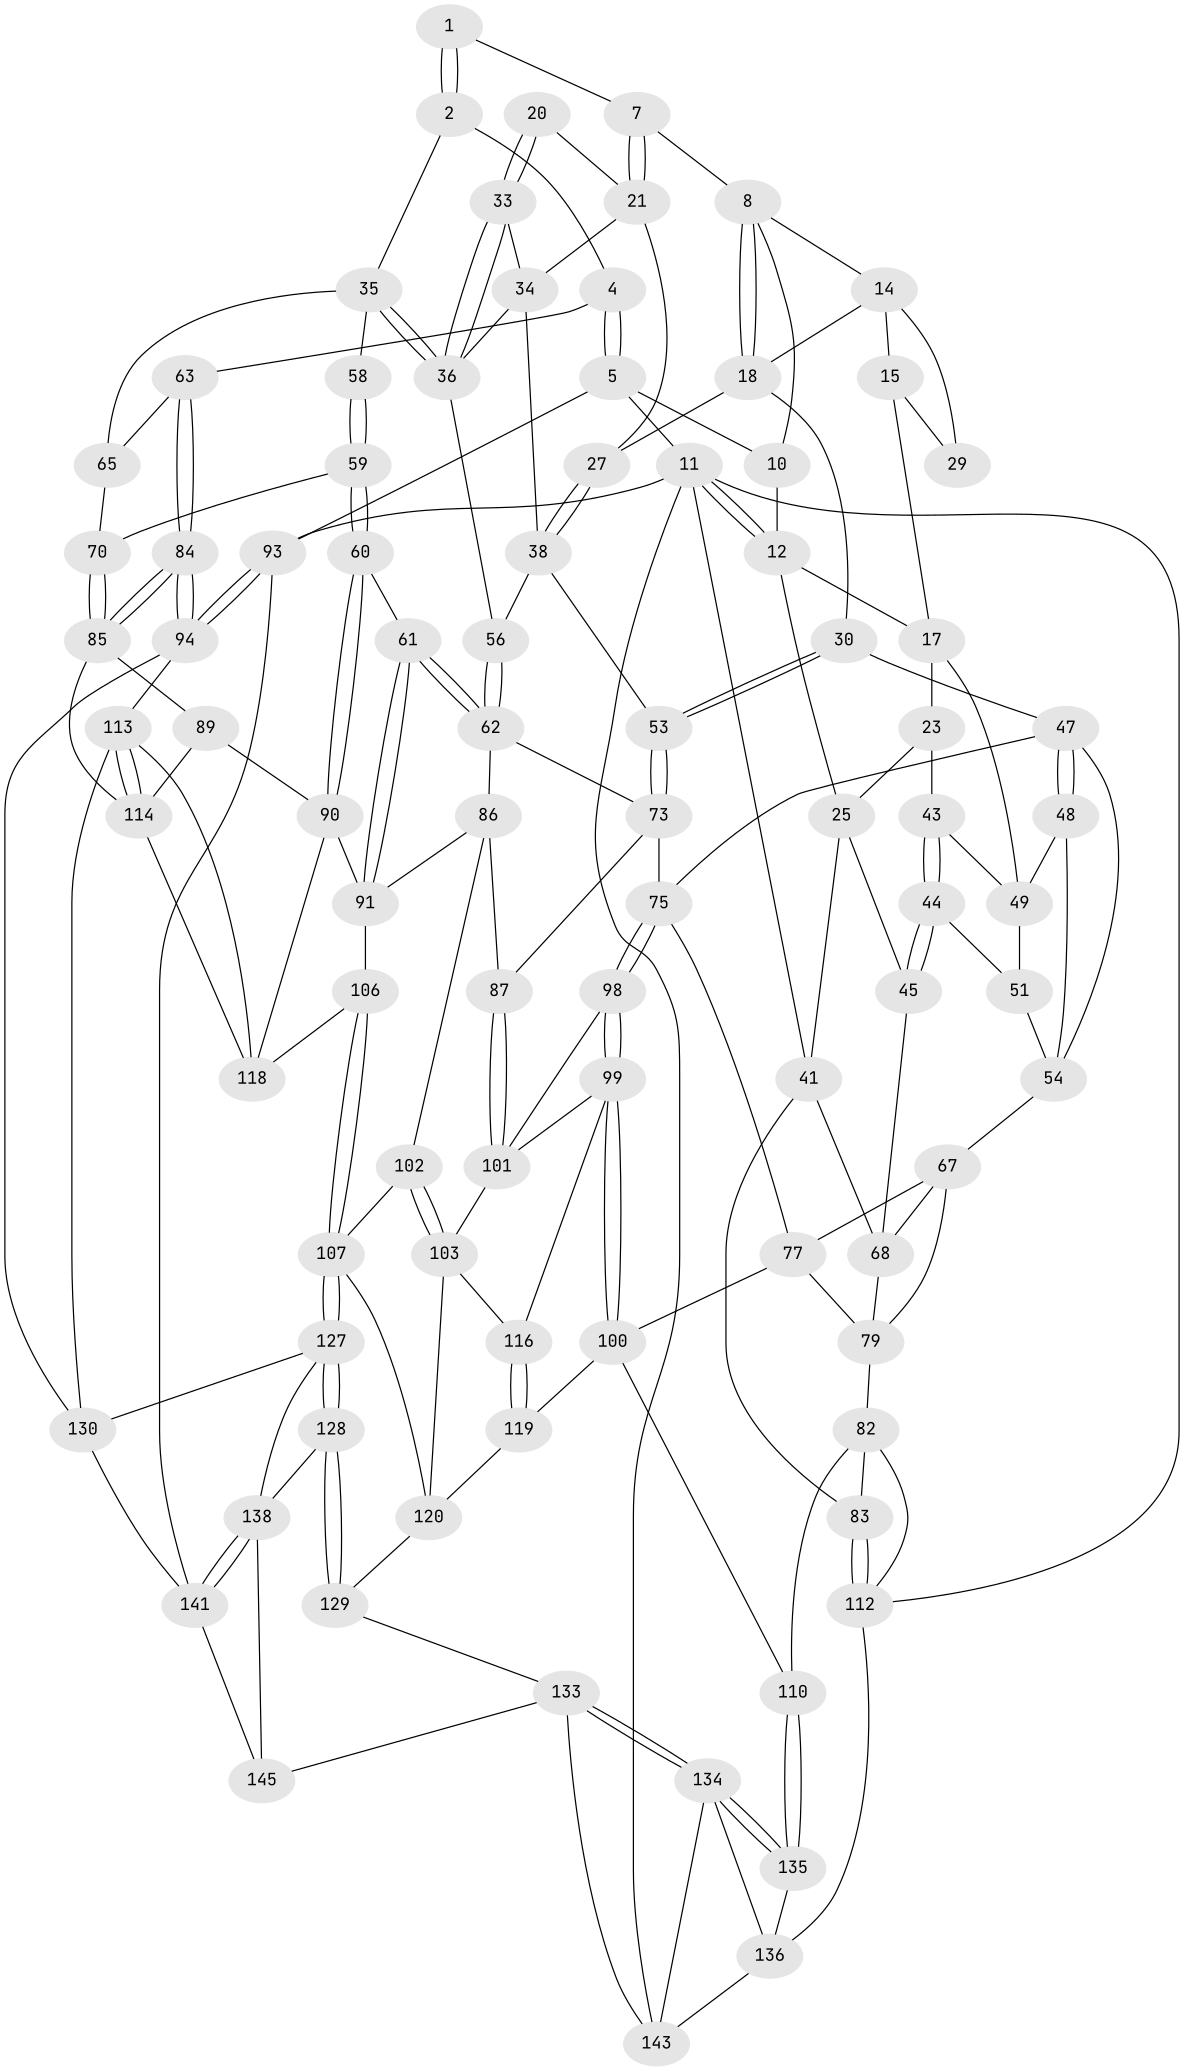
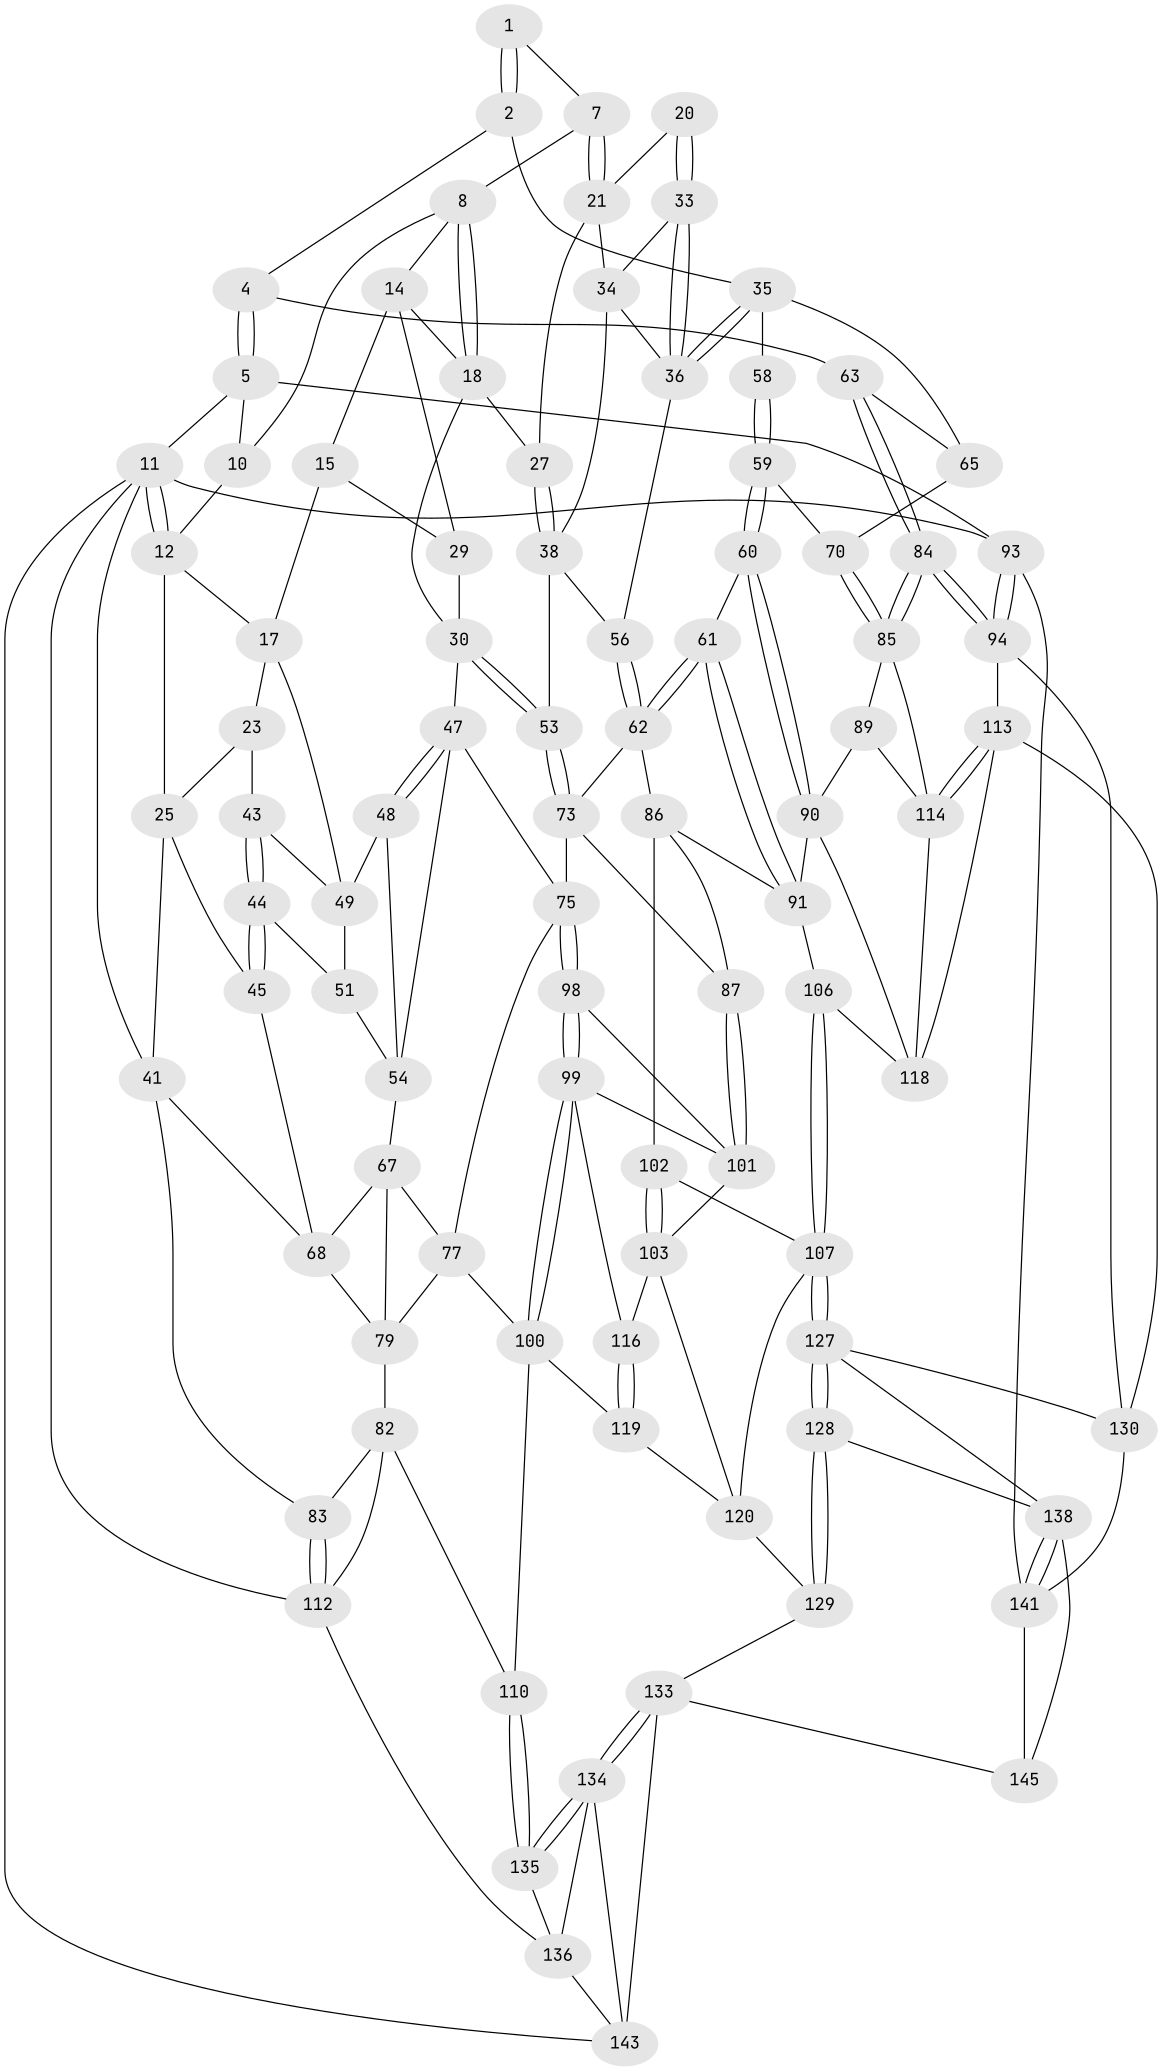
edge "29" -- "30": added
